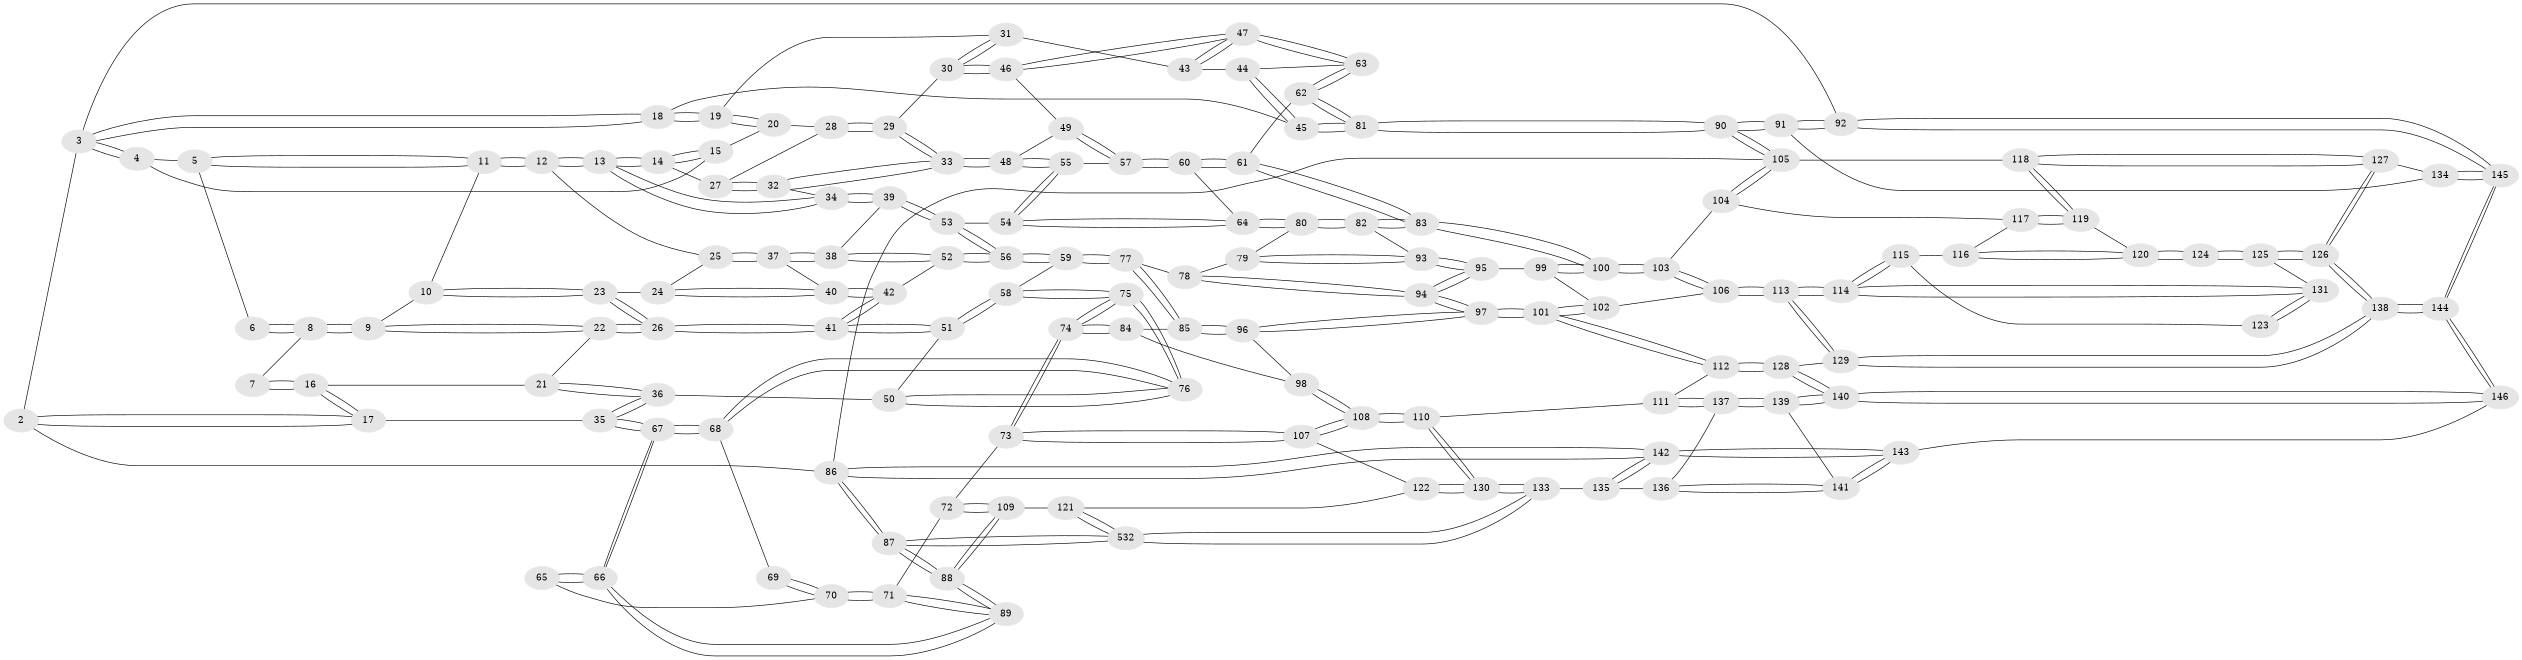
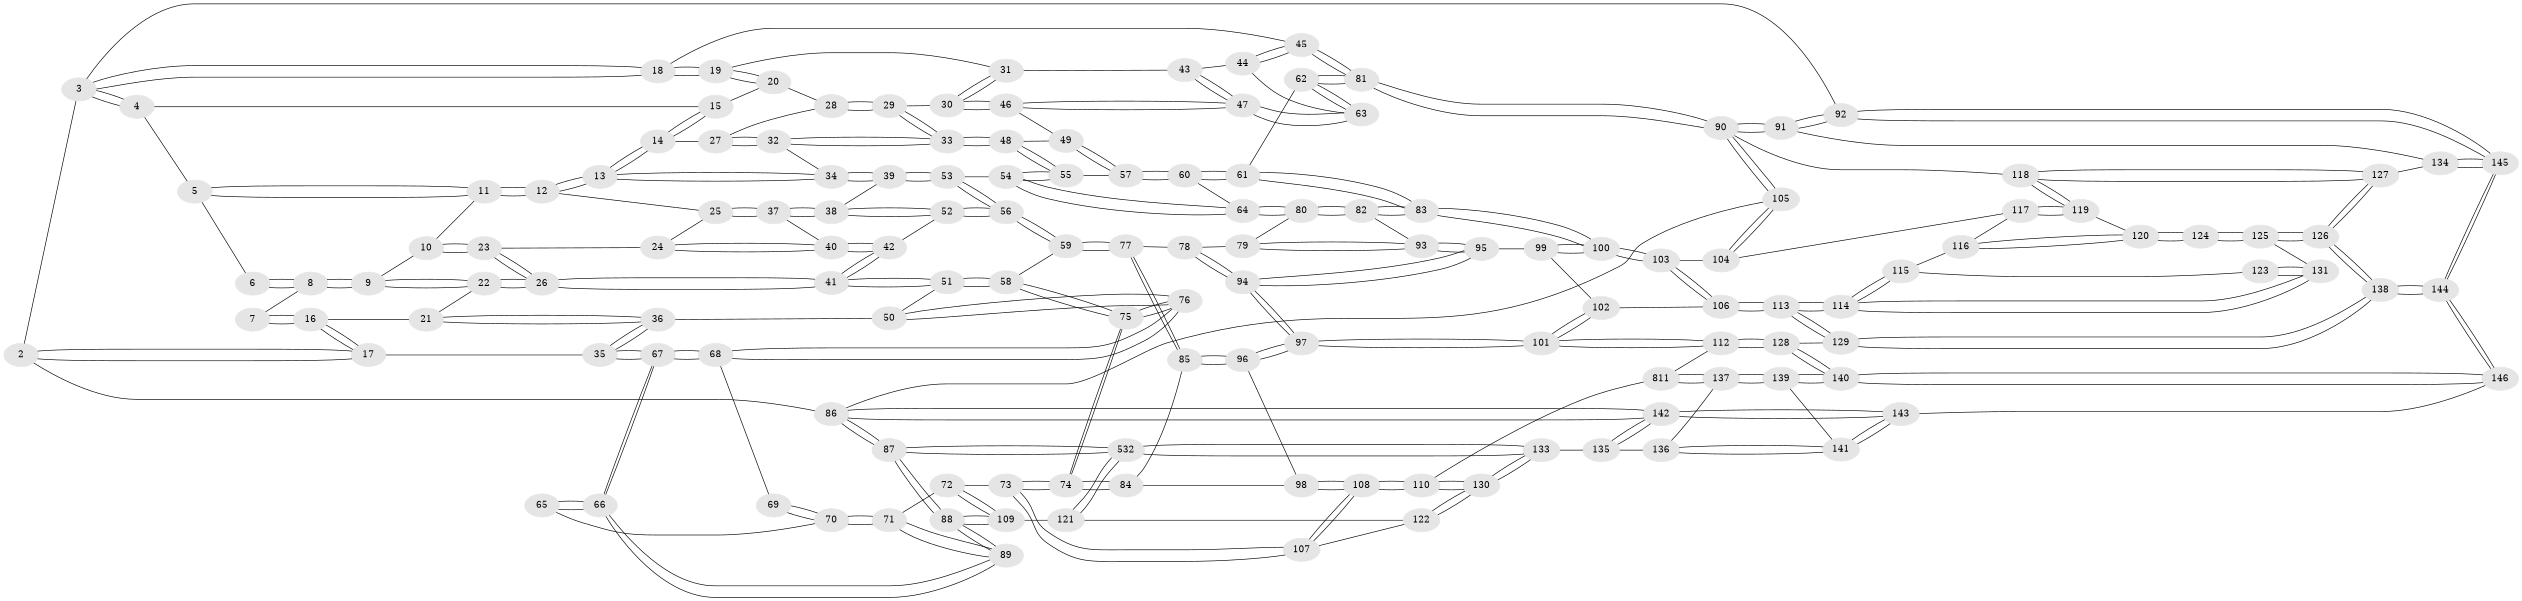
edge "105" -- "118": now "90" -- "118"
node "111": label "111" -> "811"
